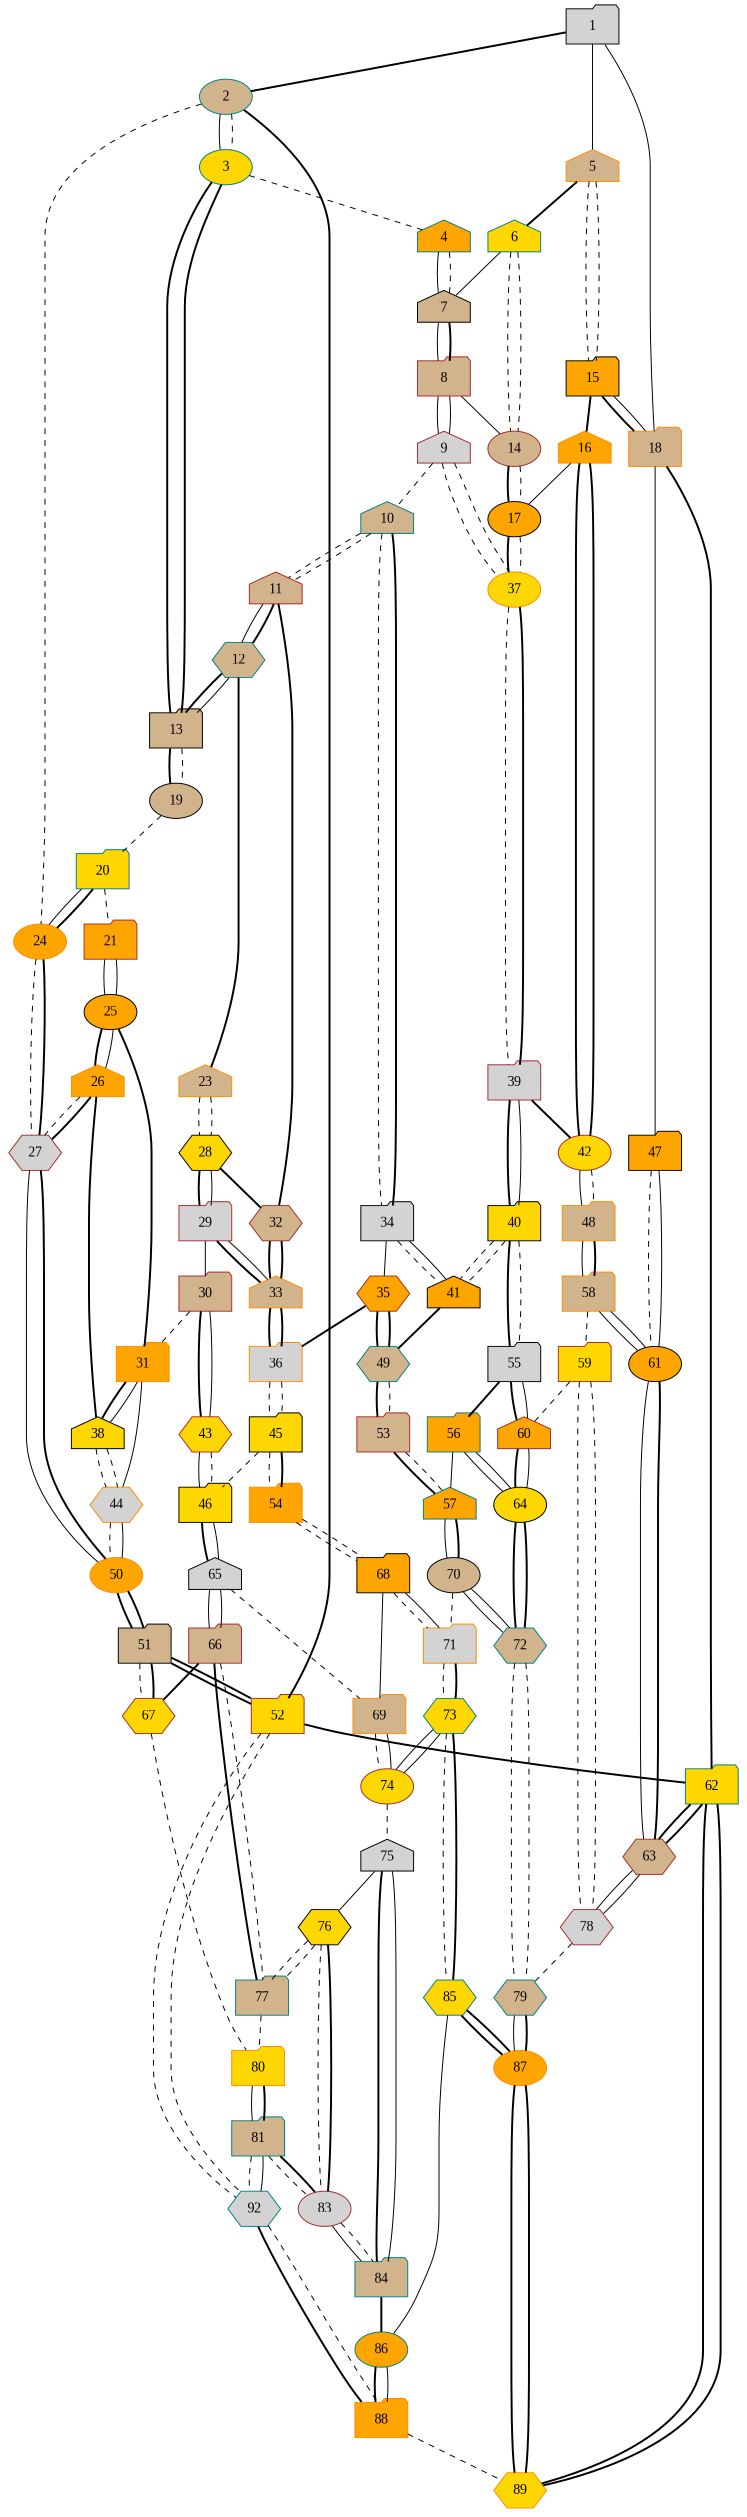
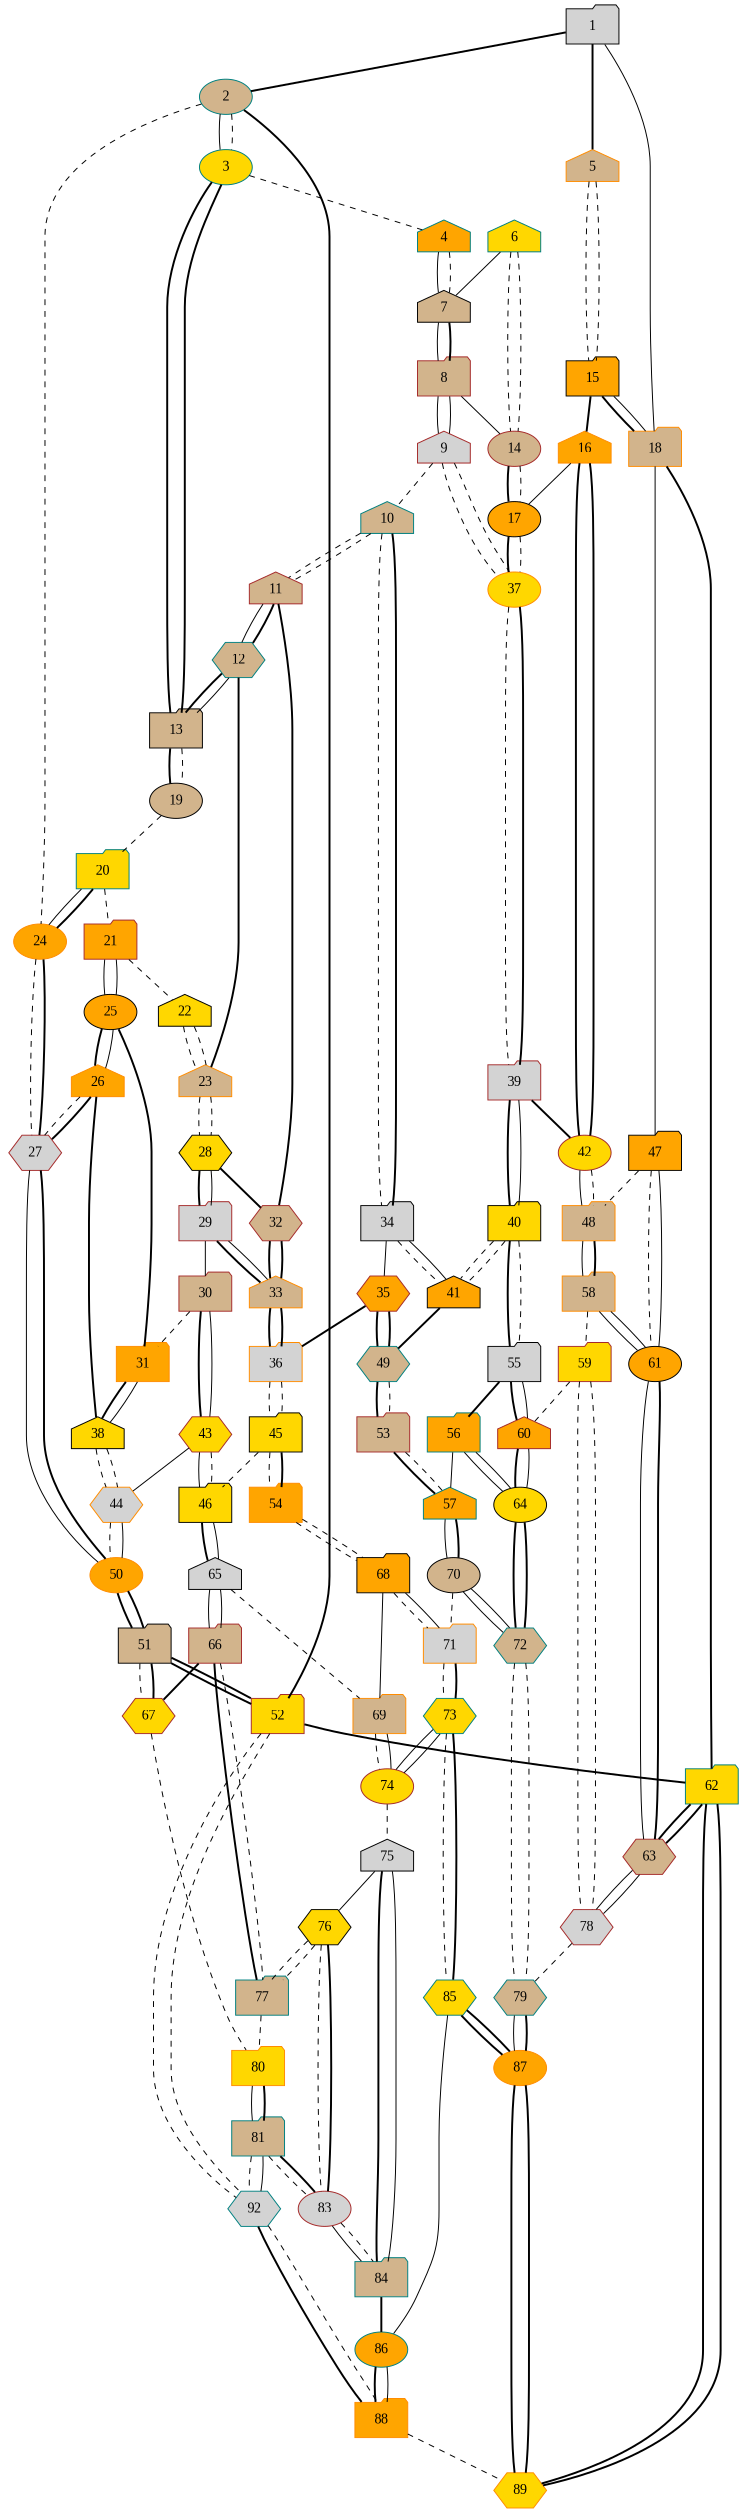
edge "1" -- "5": style solid -> bold
edge "5" -- "6": removed
node "22": added
edge "47" -- "48": added
edge "31" -- "44": now "43" -- "44"
